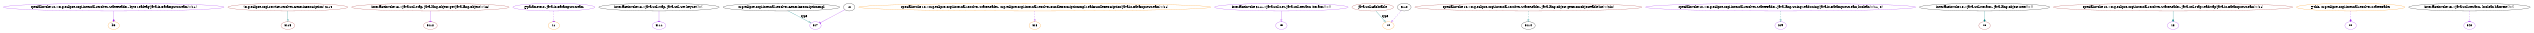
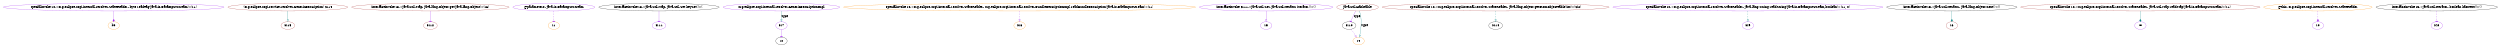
node "org.eclipse.osgi.internal.resolver.GenericDescriptionImpl": color black -> purple
edge "r2" -> "$r7": reversed
edge "java.util.Hashtable" -> "$r10": added, label "type"
